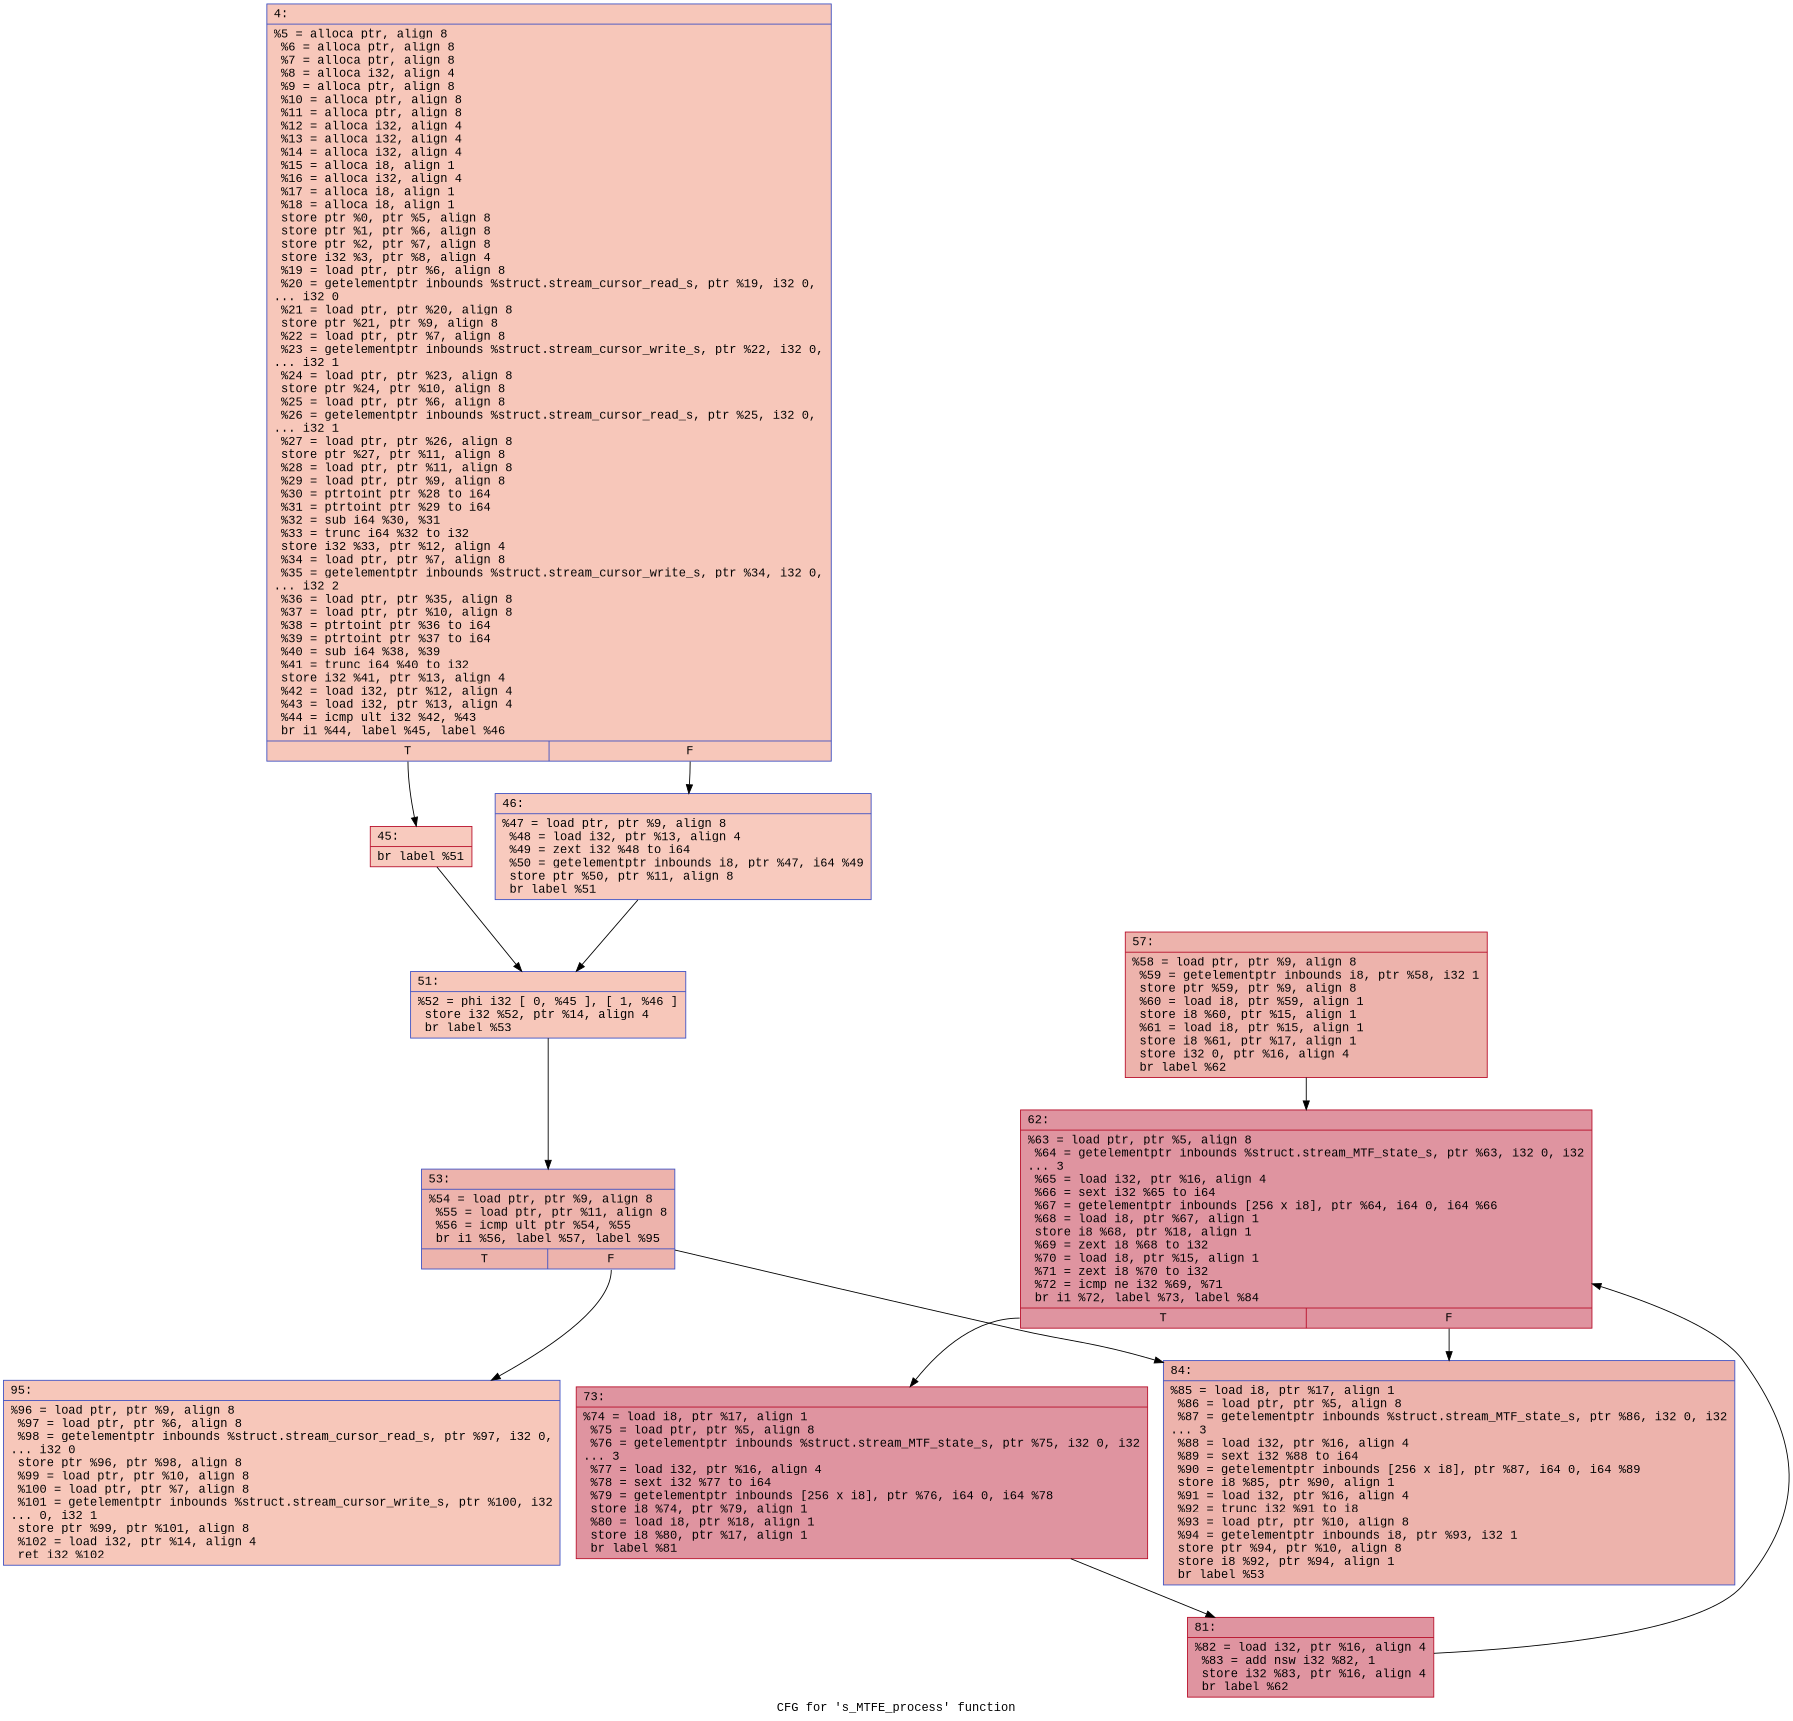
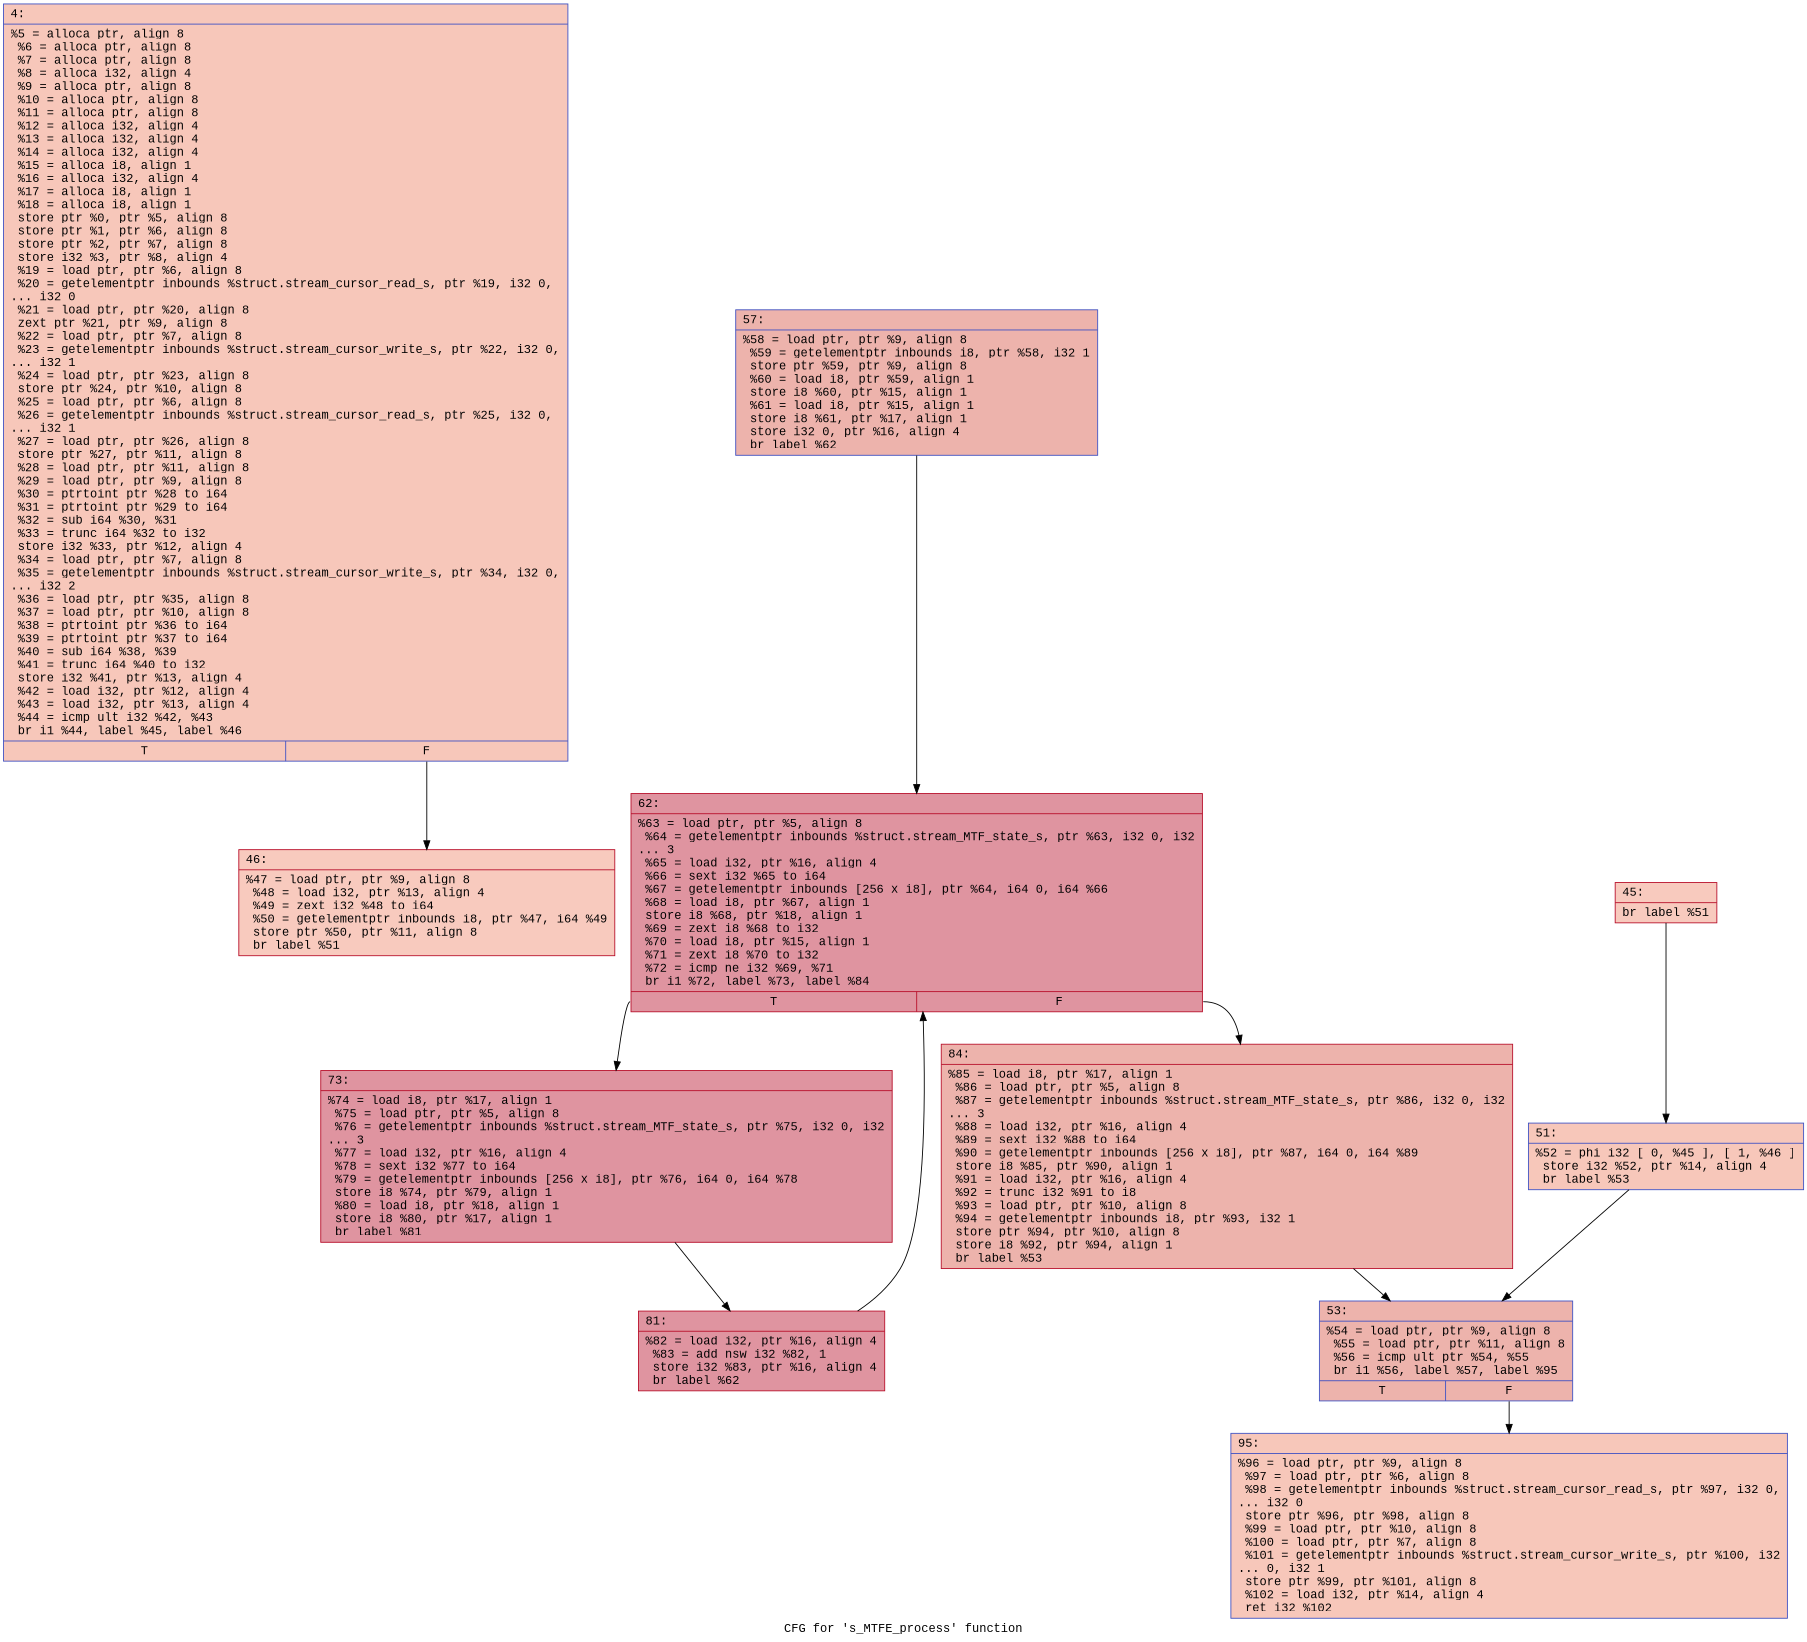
node "4:": text "store ptr %21, ptr %9, align 8" -> "zext ptr %21, ptr %9, align 8"
edge "4:" -> "45:": removed
node "46:": color #3d50c3ff -> #b70d28ff
edge "46:" -> "51:": removed
node "57:": color #b70d28ff -> #3d50c3ff
edge "53:" -> "84:": reversed
node "84:": color #3d50c3ff -> #b70d28ff
